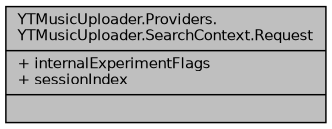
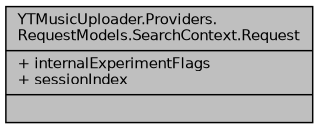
node "YTMusicUploader.Providers.": text "YTMusicUploader.SearchContext.Request" -> "RequestModels.SearchContext.Request"
